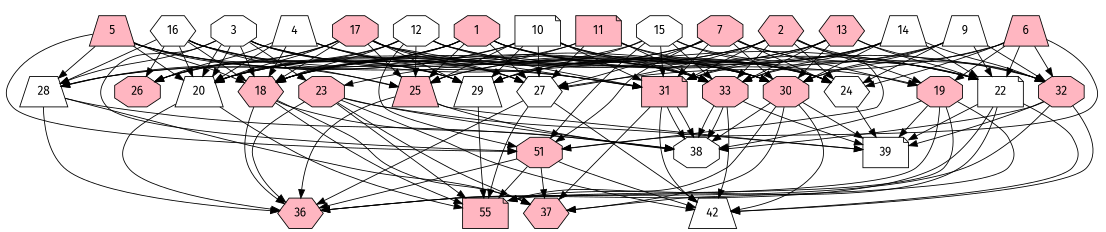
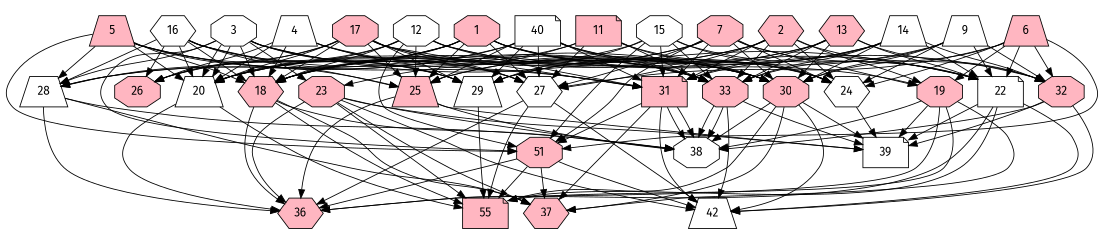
node "10": label "10" -> "40"
edge "17" -> "24": now "17" -> "30"
edge "2" -> "51": now "31" -> "51"
edge "32" -> "36": removed
